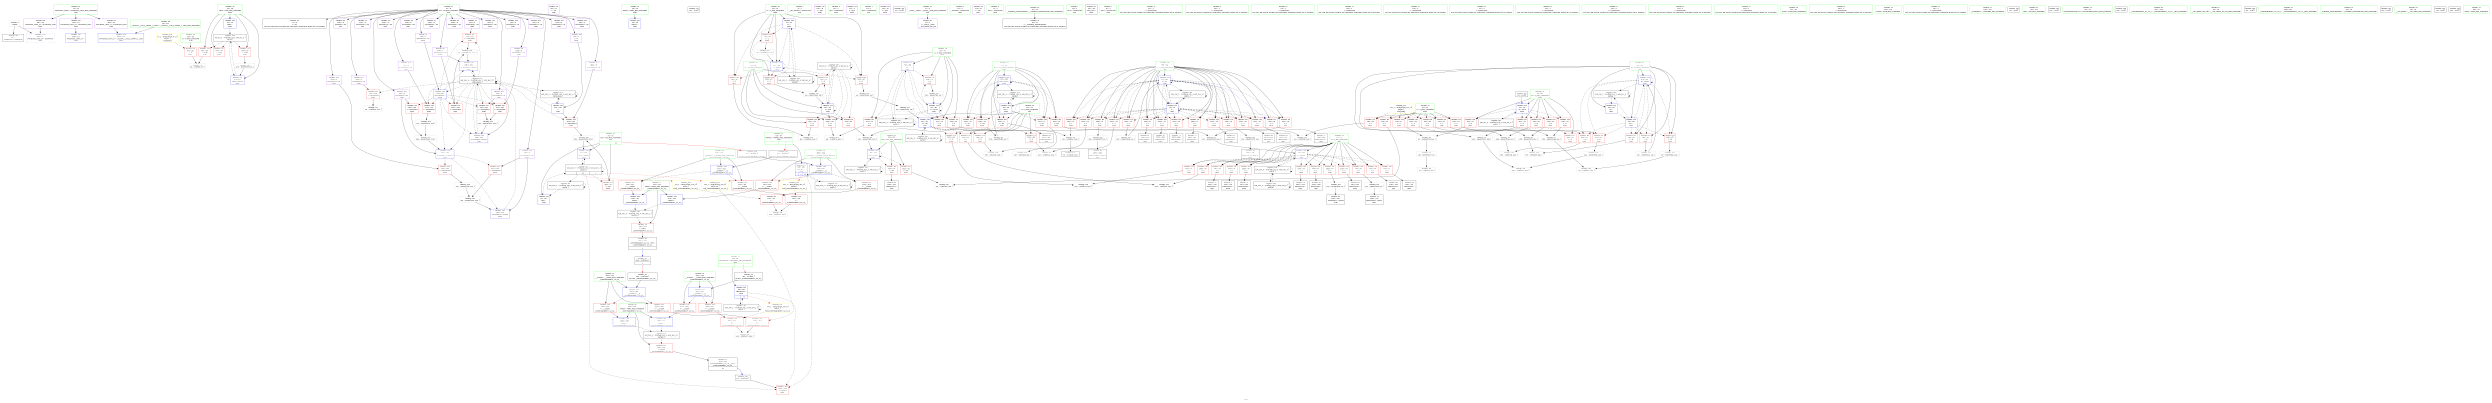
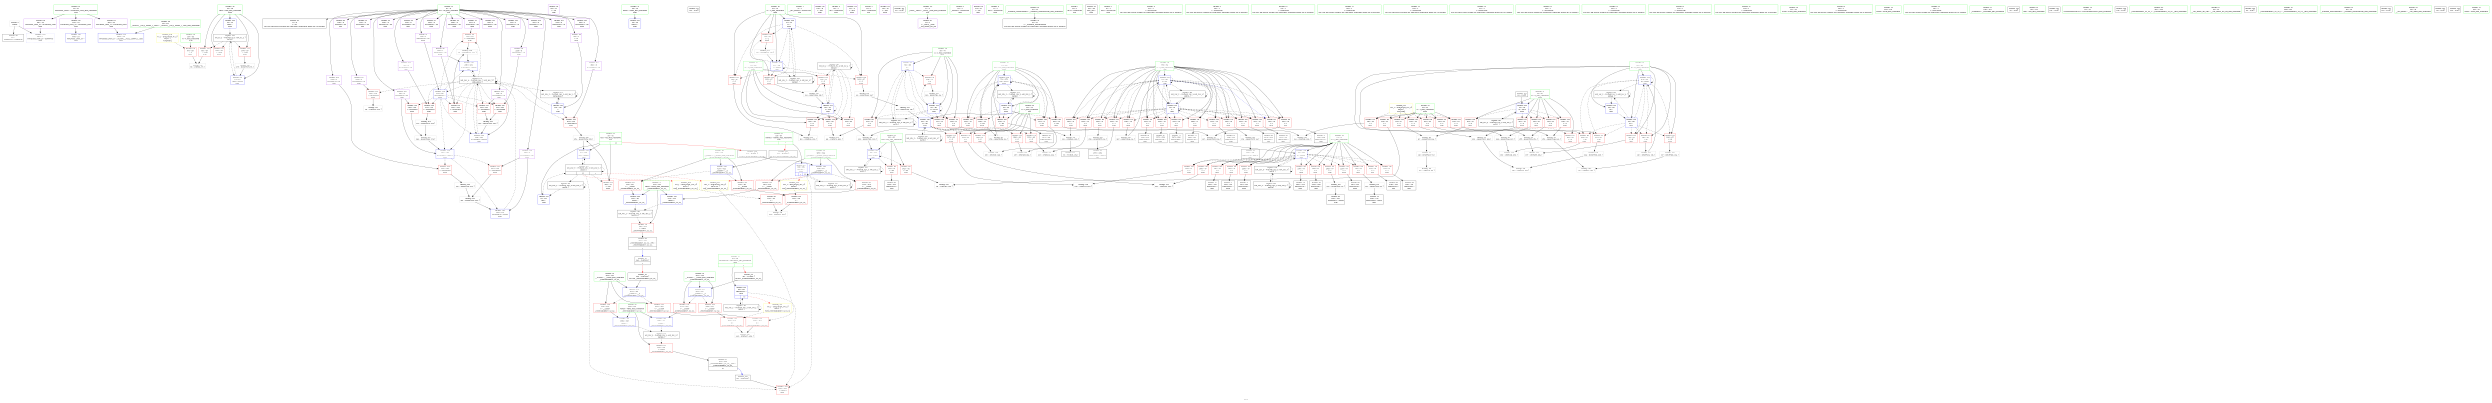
edge "NodeID: 470" -> "NodeID: 223": color blue -> black
node "NodeID: 149": added
